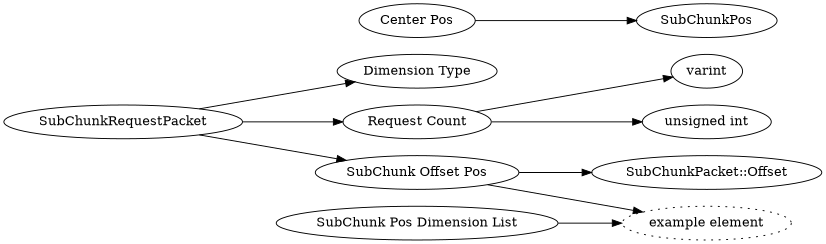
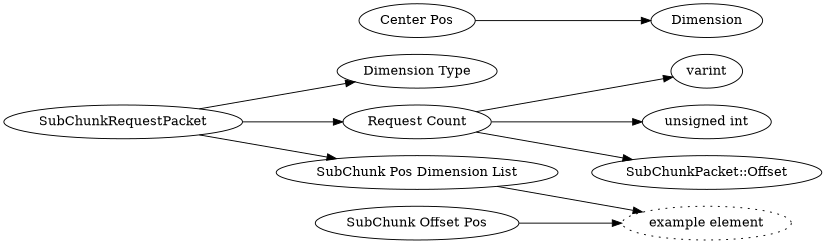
node "SubChunkPos": label "SubChunkPos" -> "Dimension"
edge "SubChunkRequestPacket" -> "SubChunk Offset Pos": now "SubChunkRequestPacket" -> "SubChunk Pos Dimension List"
edge "SubChunk Offset Pos" -> "SubChunkPacket::Offset": now "Request Count" -> "SubChunkPacket::Offset"
